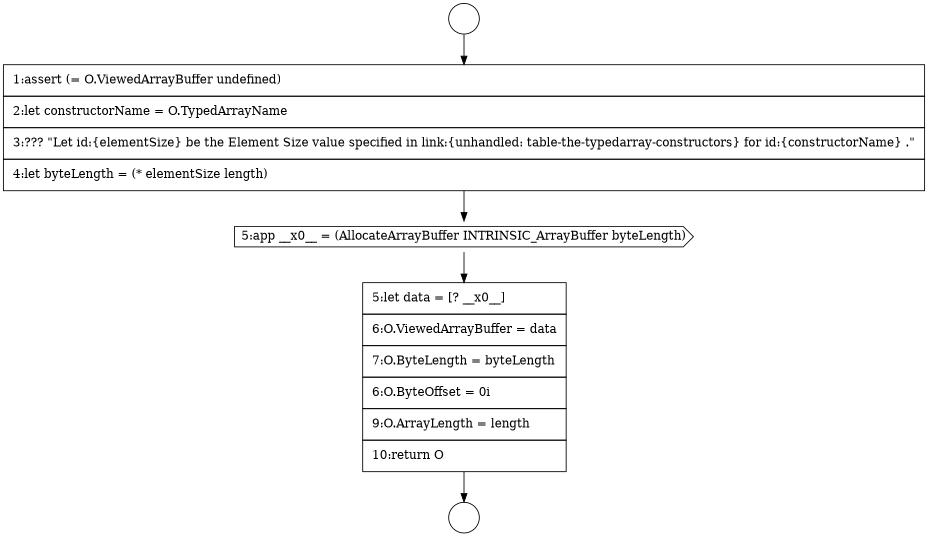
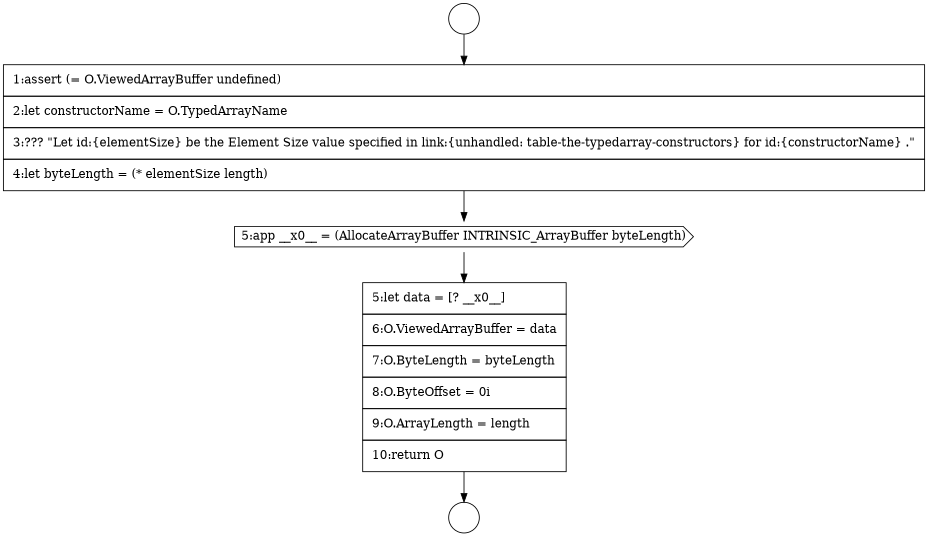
node "5:let data = [? __x0__]": text "6:O.ByteOffset = 0i" -> "8:O.ByteOffset = 0i"
